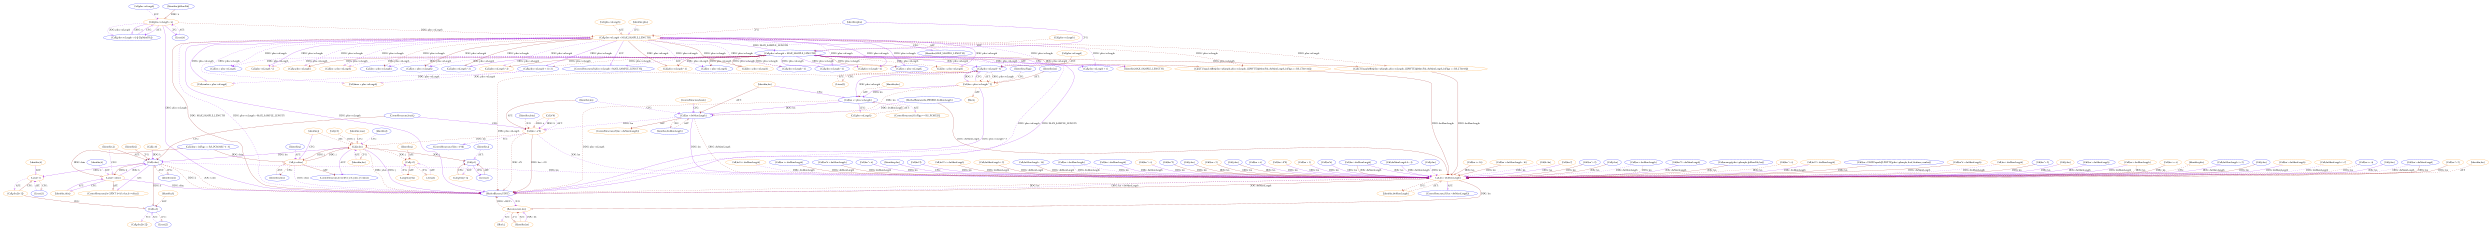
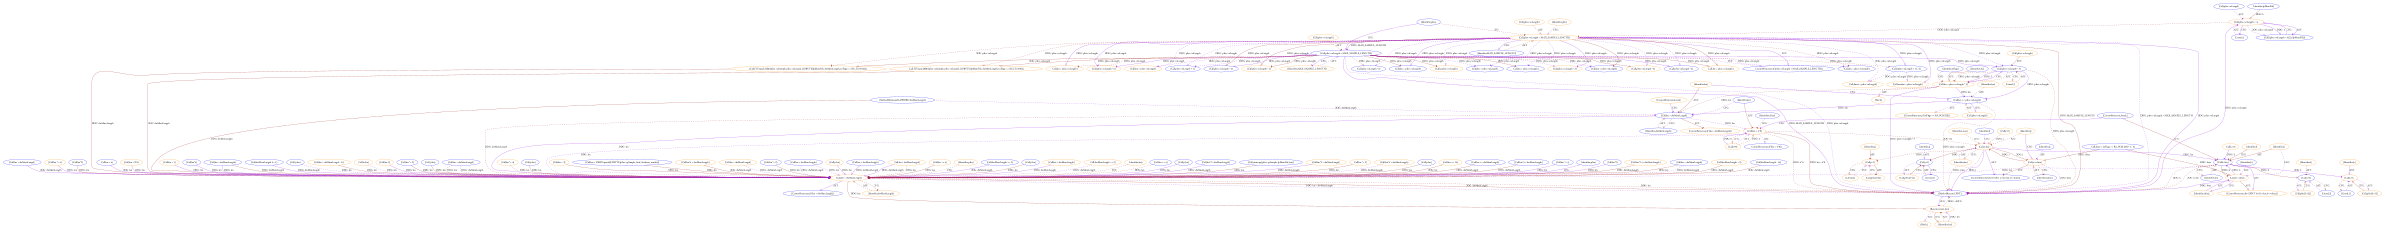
edge "(Call,len > 4*8)" -> "(Call,4*8)": added, label "CFG:"
edge "(Call,pSrc[k+1])" -> "(Call,k+2)": now "(Call,pSrc[k+2])" -> "(Call,k+2)"
